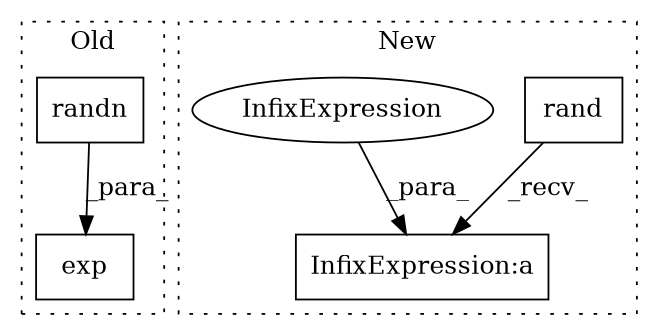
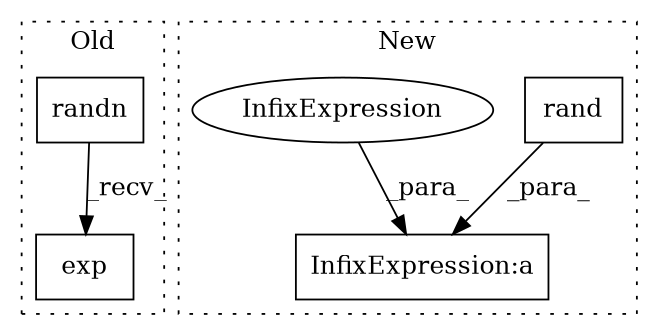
edge "randn" -> "exp": label "_para_" -> "_recv_"
edge "rand" -> "InfixExpression:a": label "_recv_" -> "_para_"
